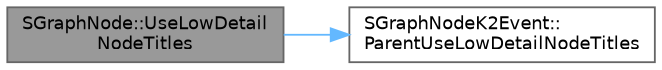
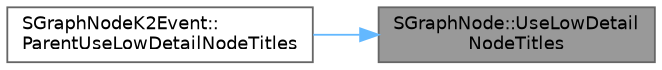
edge "SGraphNode::UseLowDetail NodeTitles" -> "SGraphNodeK2Event:: ParentUseLowDetailNodeTitles": reversed
